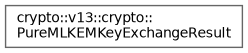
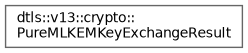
node "crypto::v13::crypto:: PureMLKEMKeyExchangeResult": label "crypto::v13::crypto:: PureMLKEMKeyExchangeResult" -> "dtls::v13::crypto:: PureMLKEMKeyExchangeResult"
